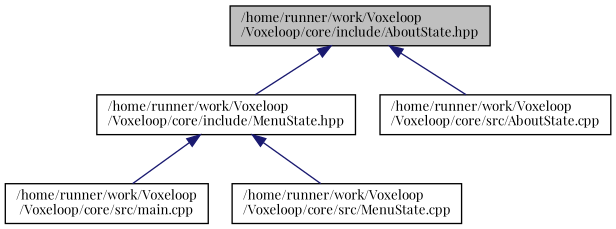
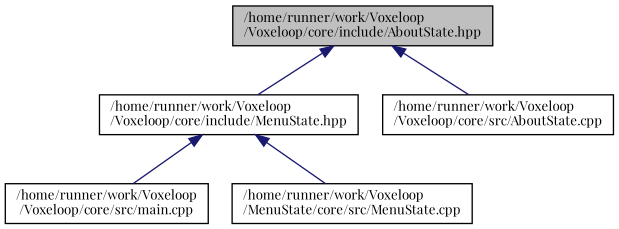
node "/home/runner/work/Voxeloop /Voxeloop/core/src/MenuState.cpp": label "/home/runner/work/Voxeloop /Voxeloop/core/src/MenuState.cpp" -> "/home/runner/work/Voxeloop /MenuState/core/src/MenuState.cpp"
